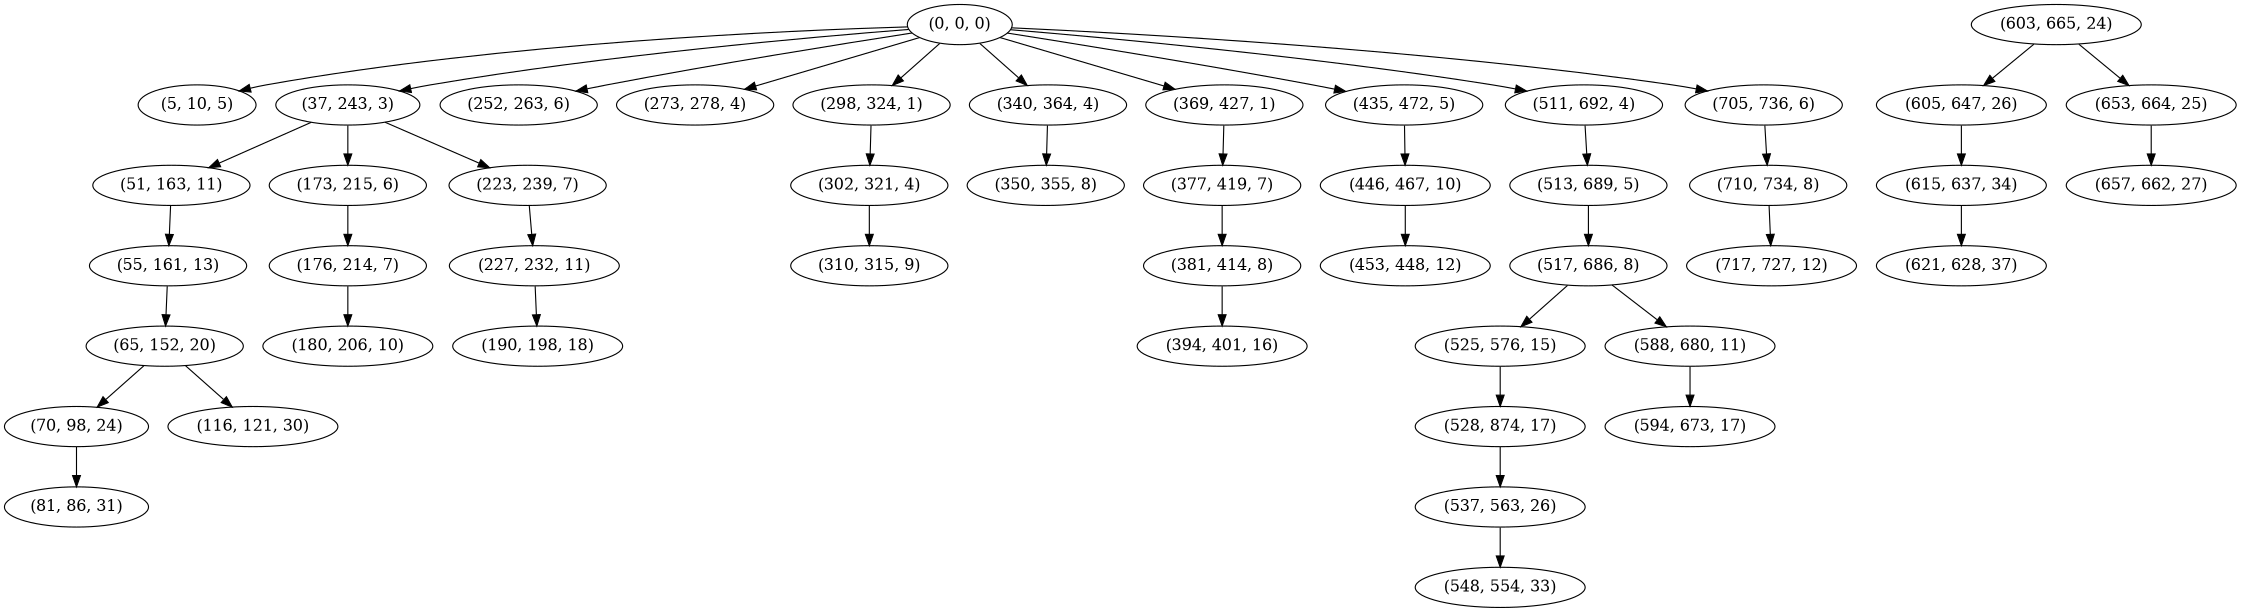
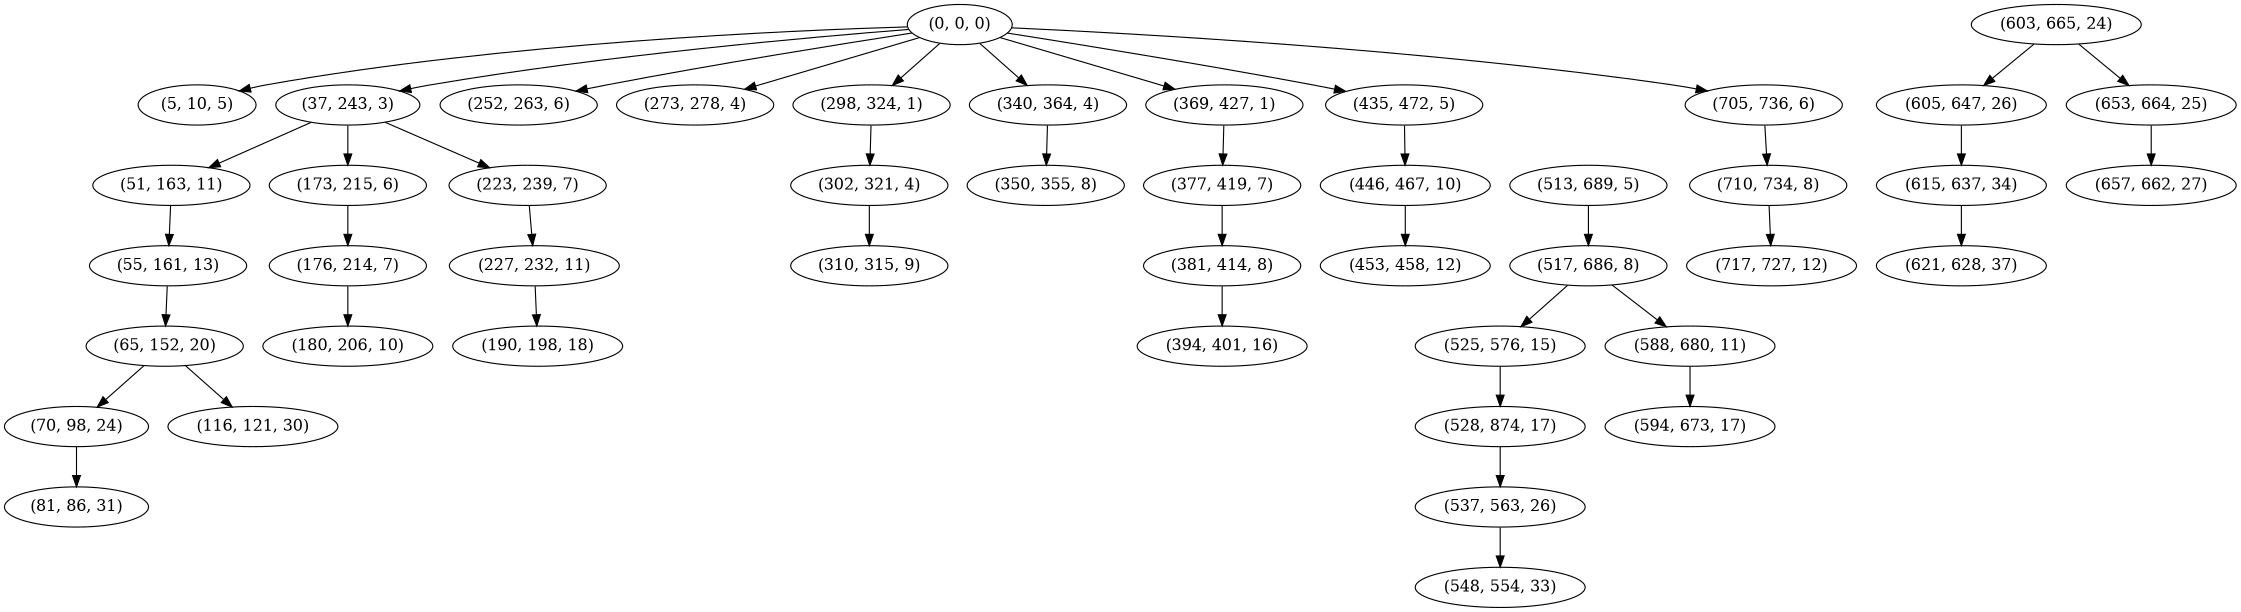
node "(511, 692, 4)": removed
node "(453, 448, 12)": label "(453, 448, 12)" -> "(453, 458, 12)"
